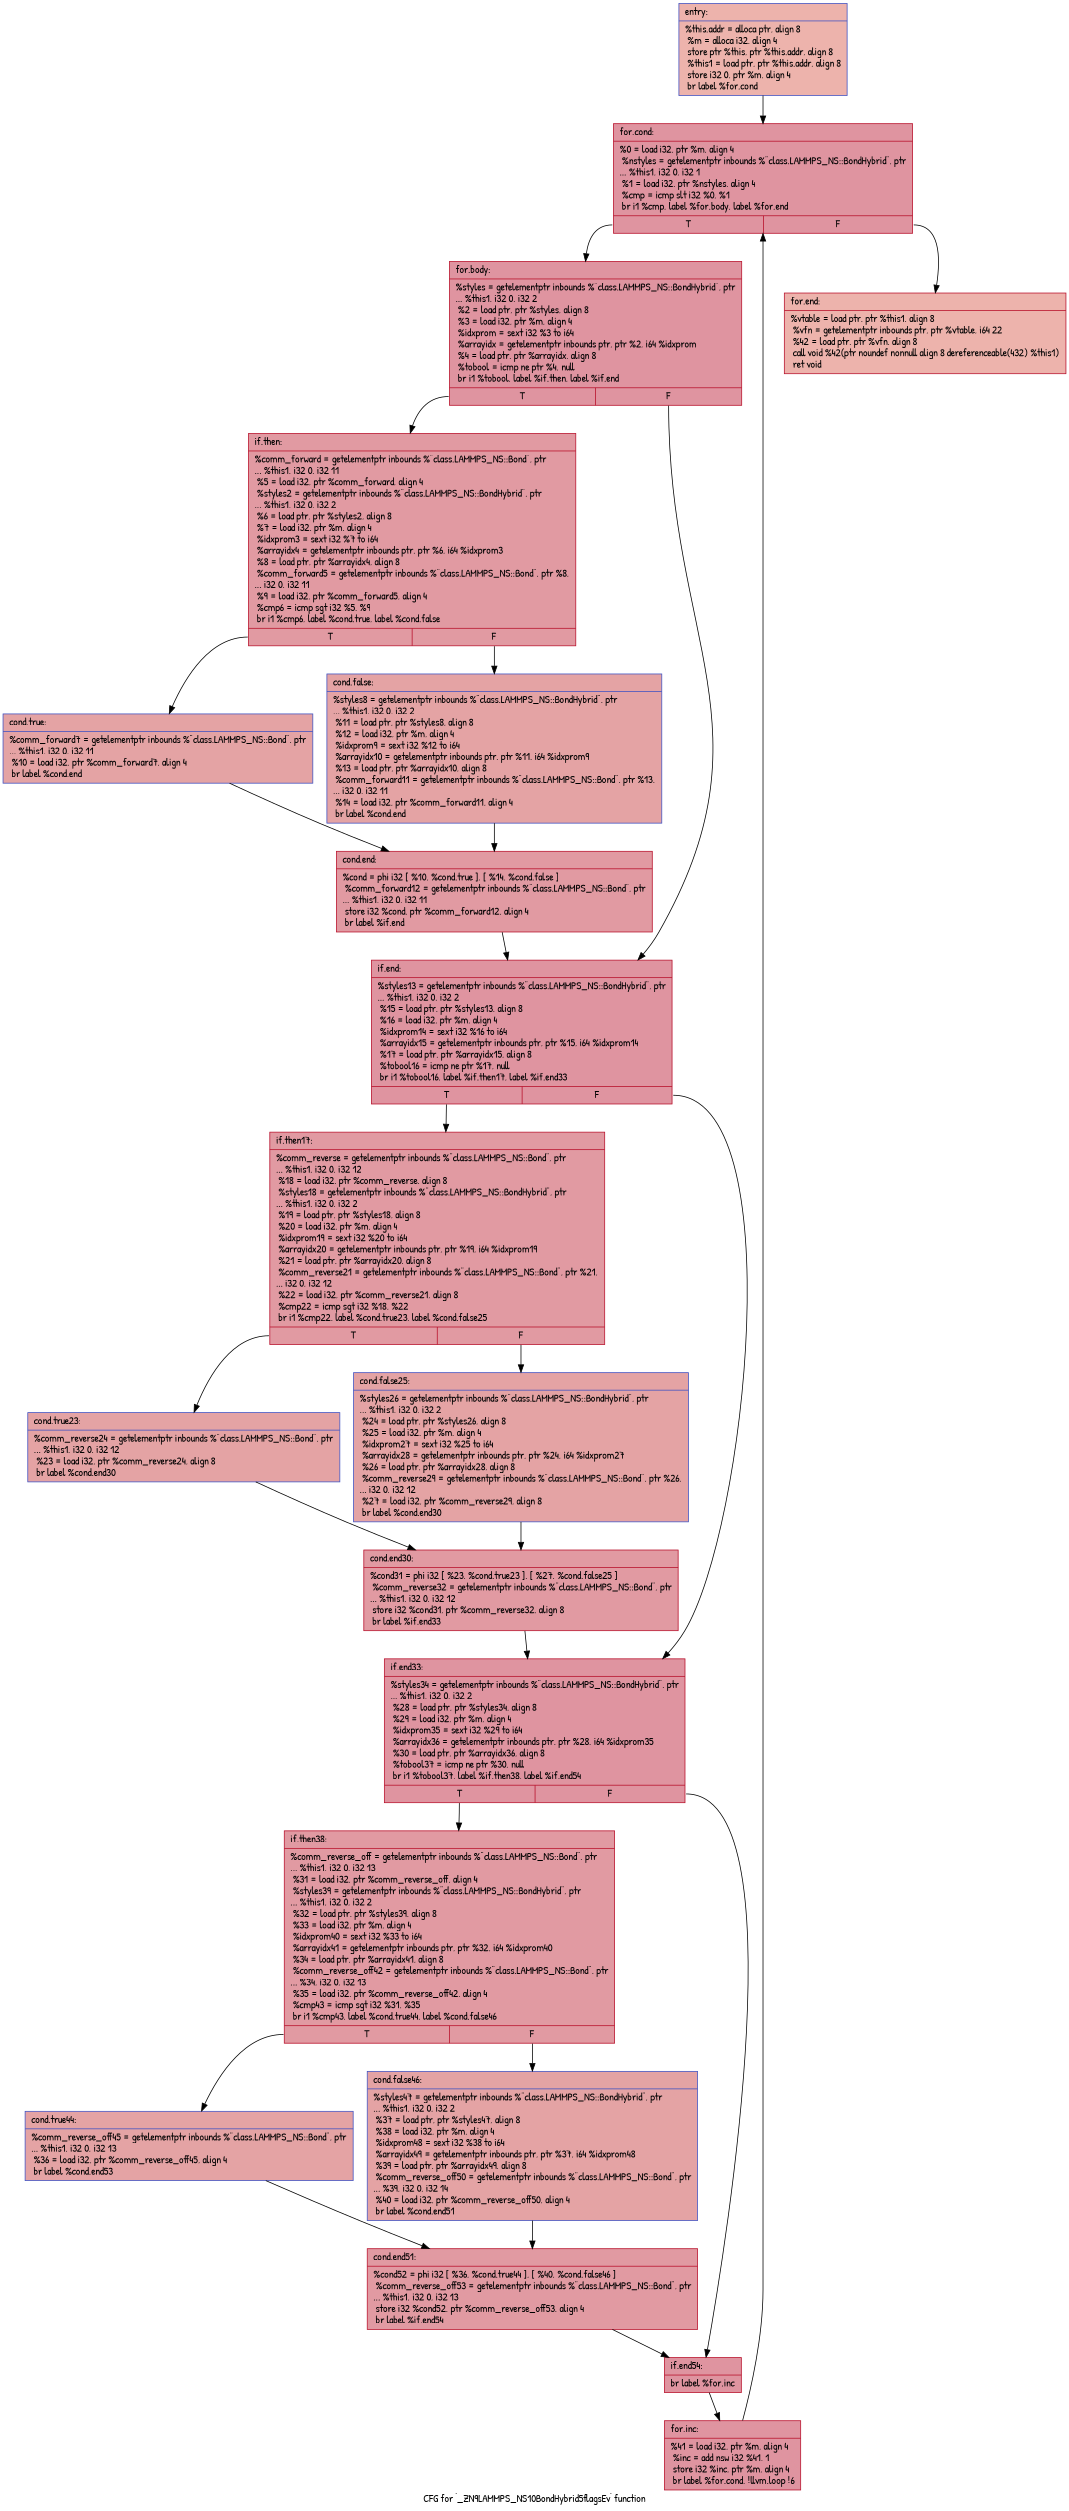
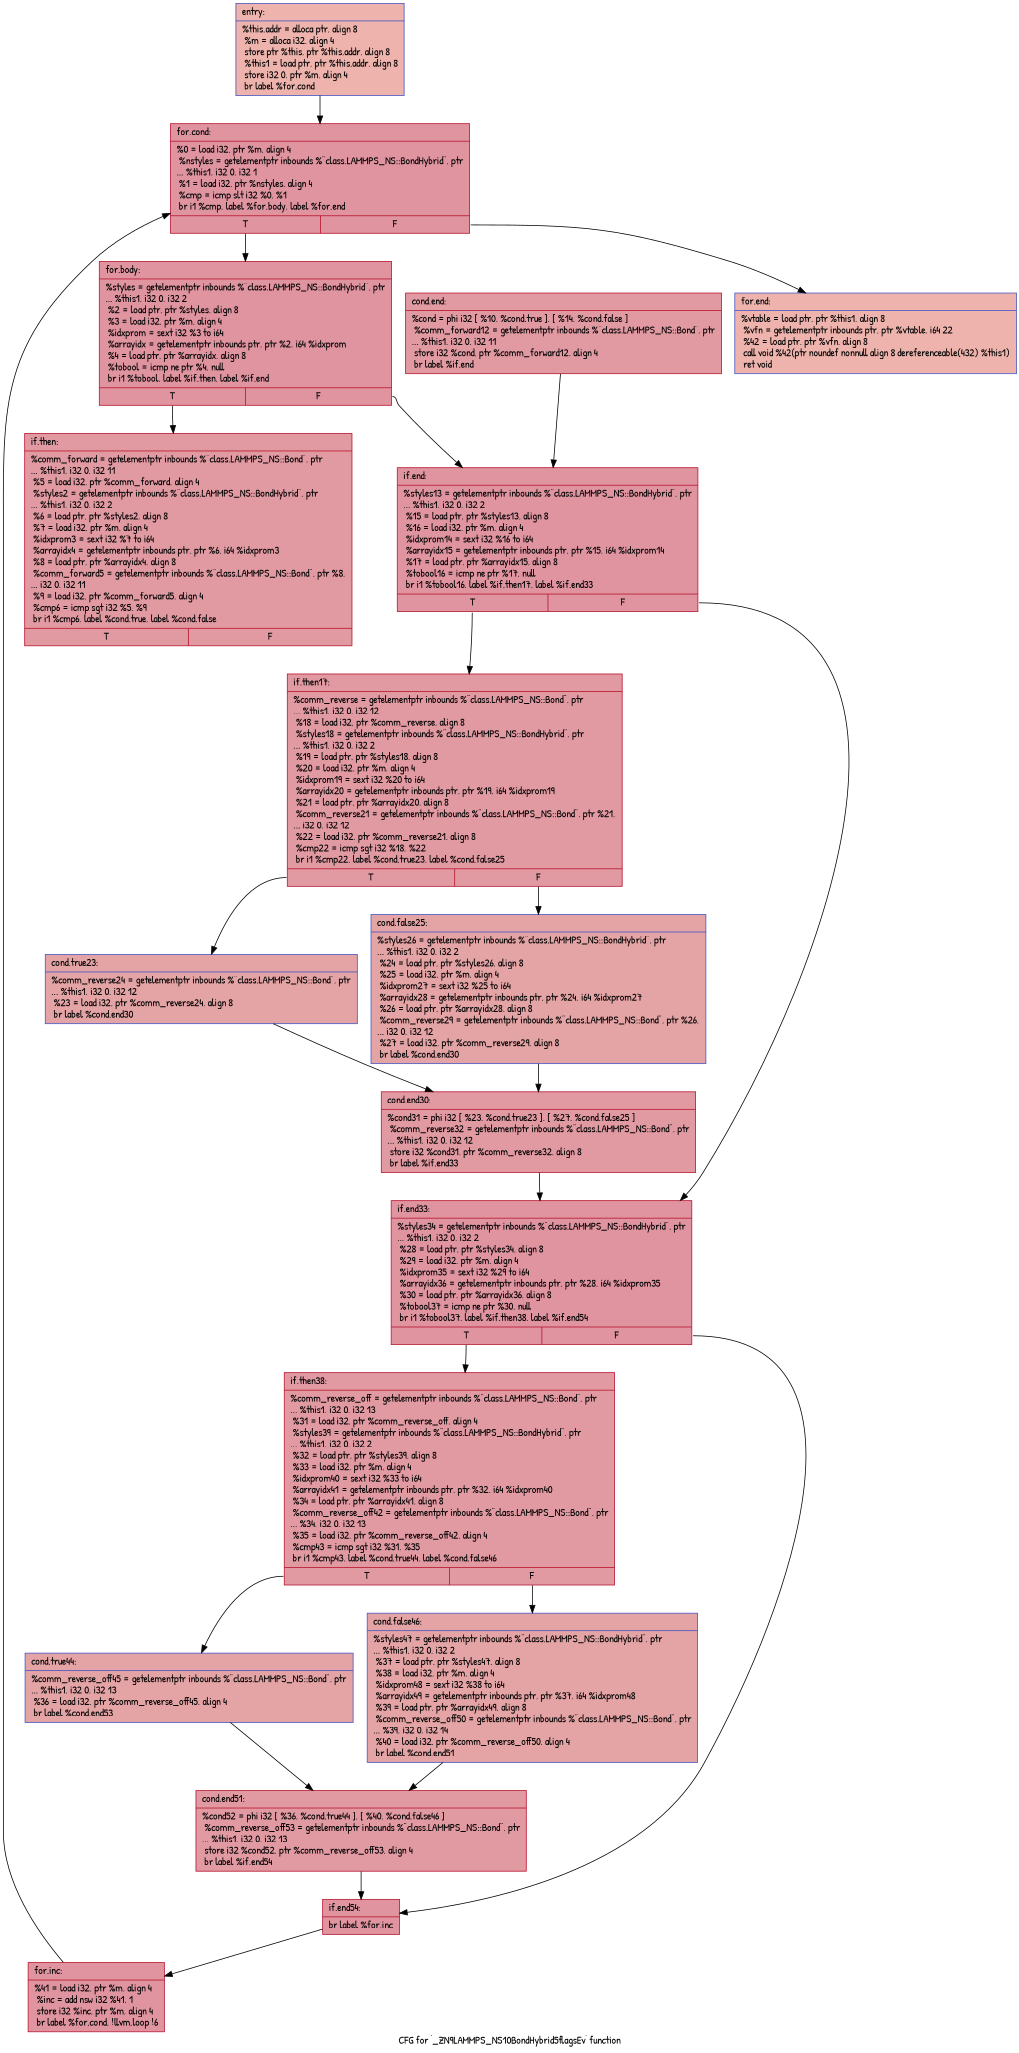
node "for.end:": color #b70d28ff -> #3d50c3ff
node "cond.true:": removed
node "cond.false:": removed
